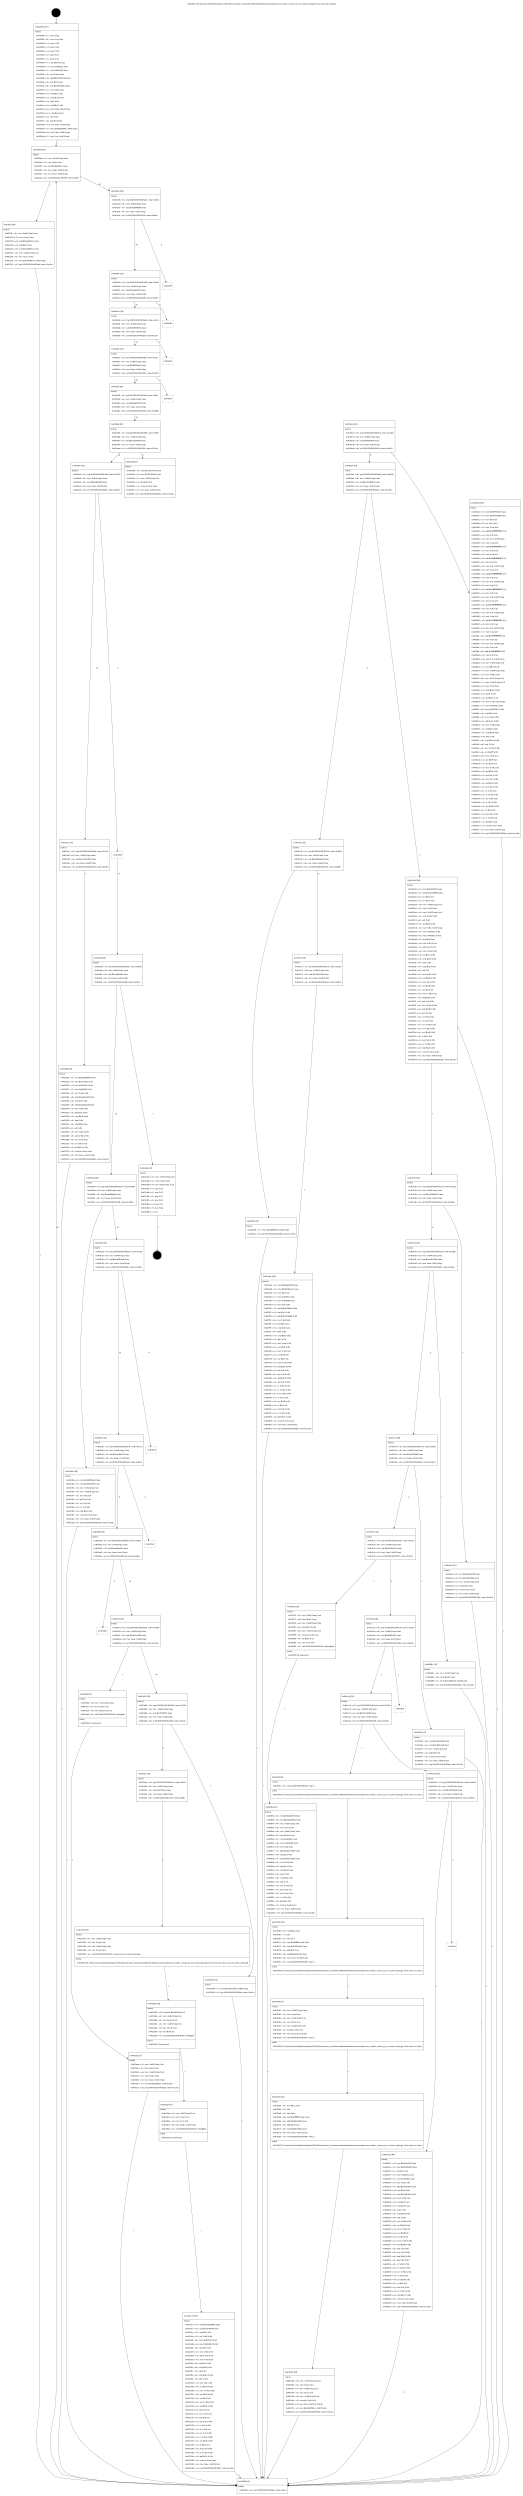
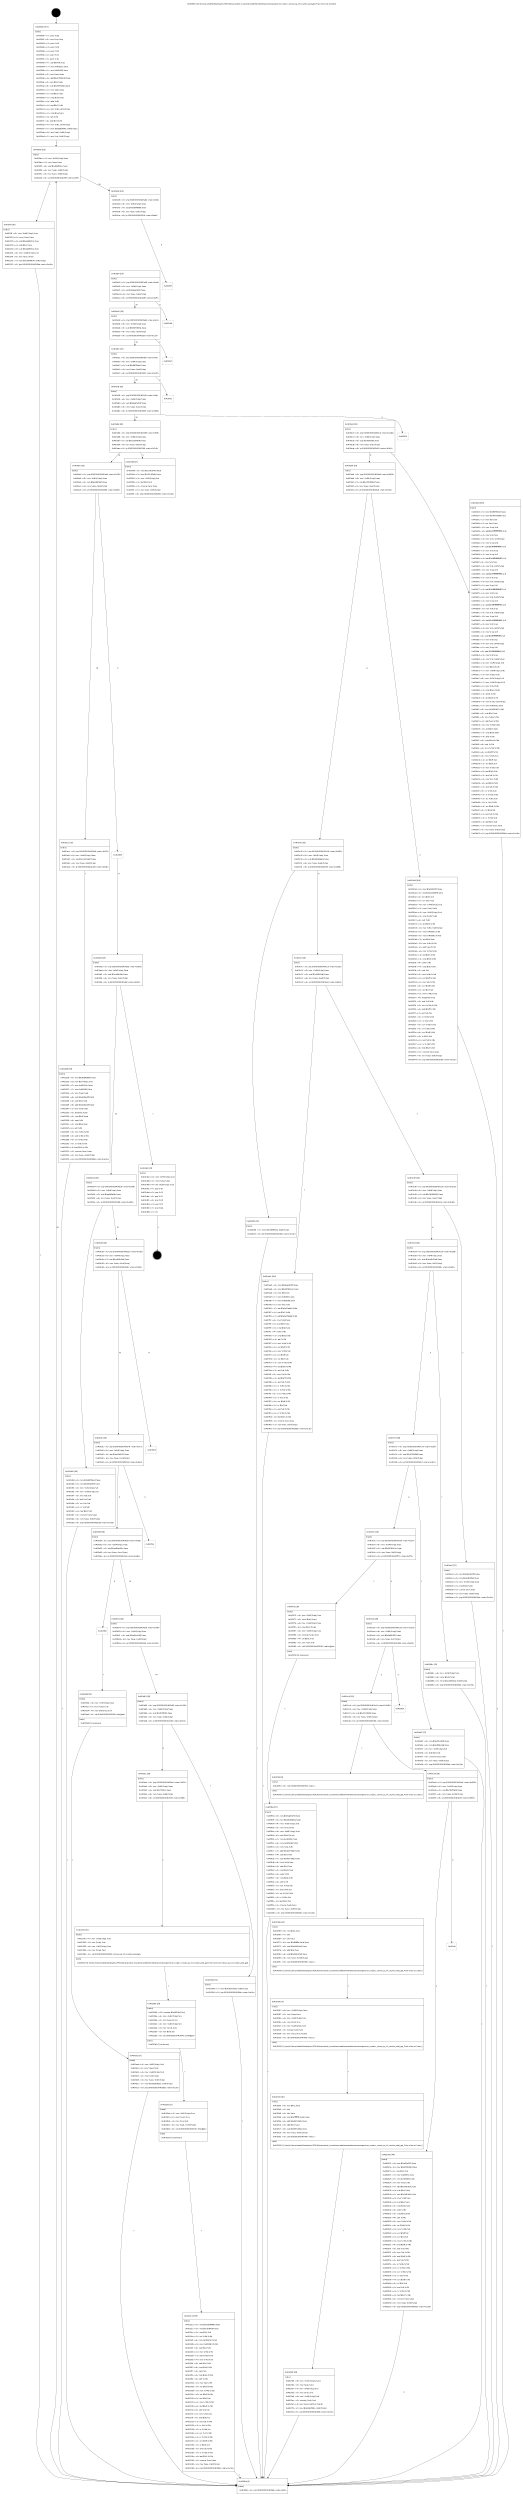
edge "0x401a08 [28]" -> "0x401a24 [28]": removed, label "20"
node "0x402359": added
edge "0x4020a5 [164]" -> "0x401c38 [28]": now "0x401c1c [28]" -> "0x401c38 [28]"
edge "0x401b74 [28]" -> "0x401e9d [16]": now "0x4023eb" -> "0x401e9d [16]"
